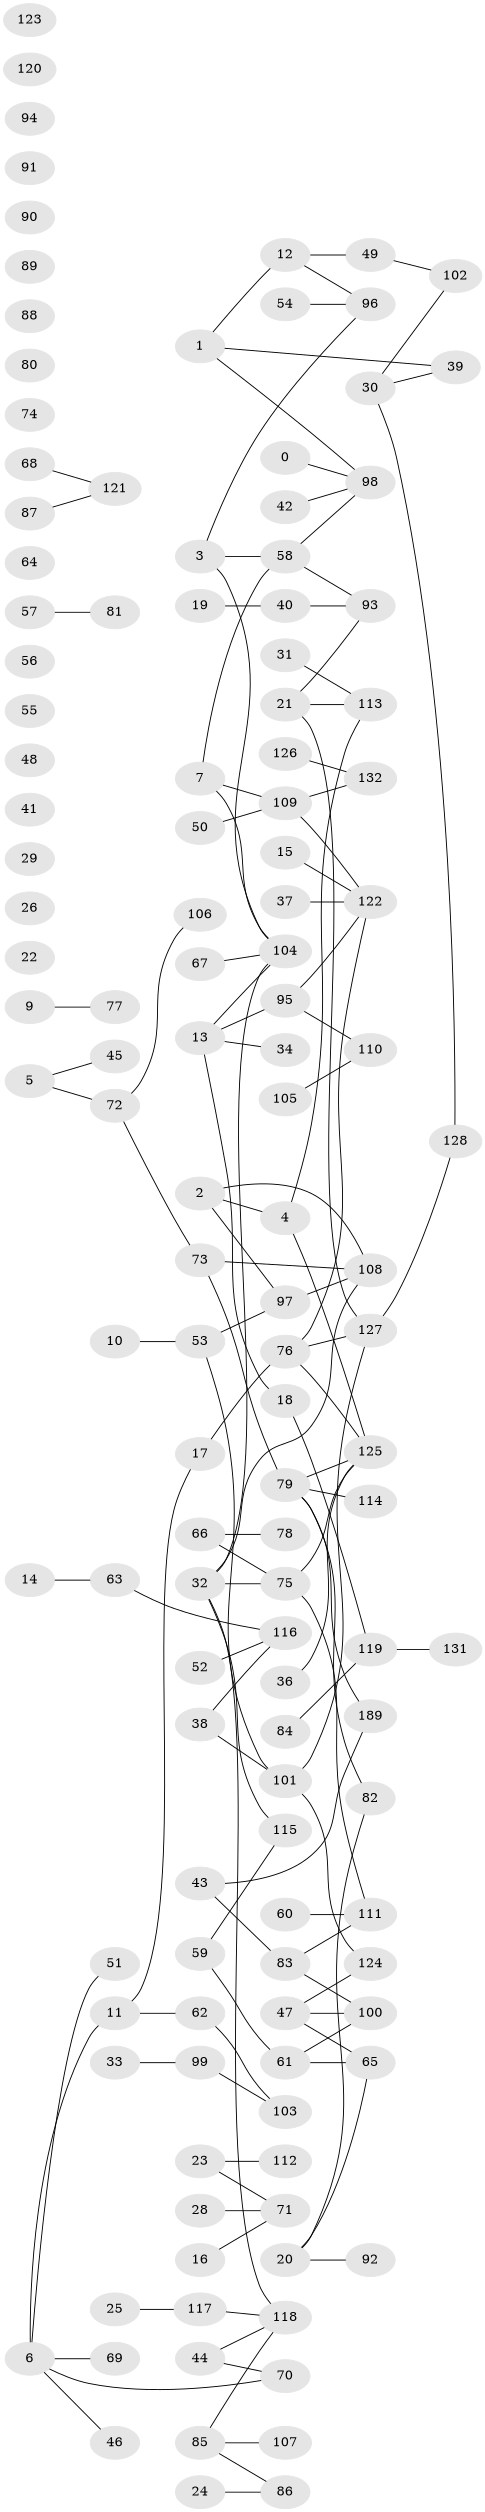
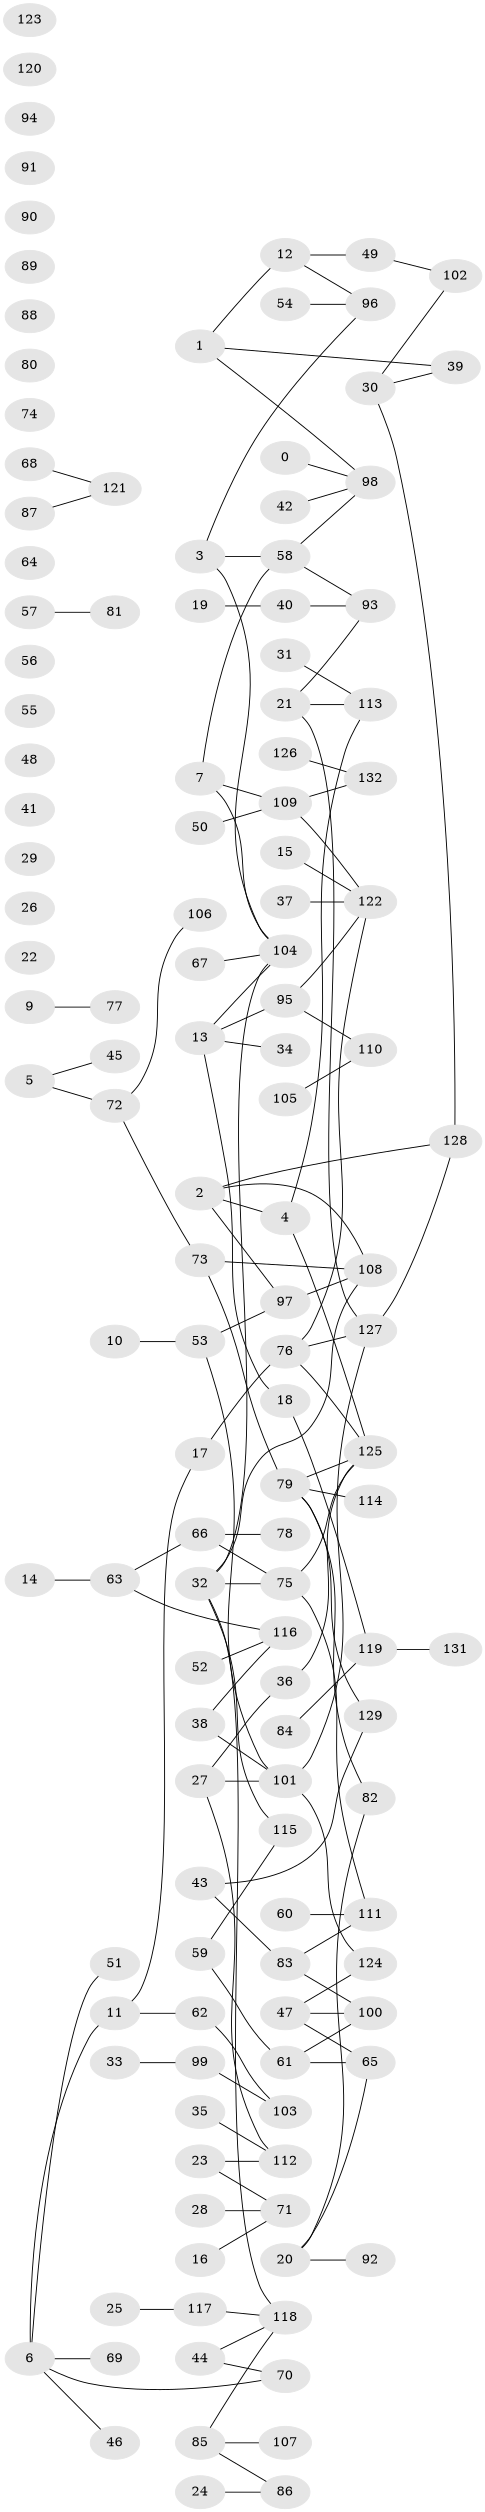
edge "128" -- "2": added
edge "66" -- "63": added
node "189": label "189" -> "129"
node "27": added
node "35": added
